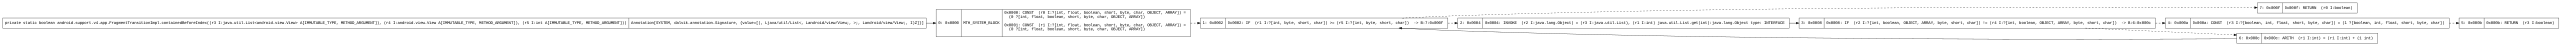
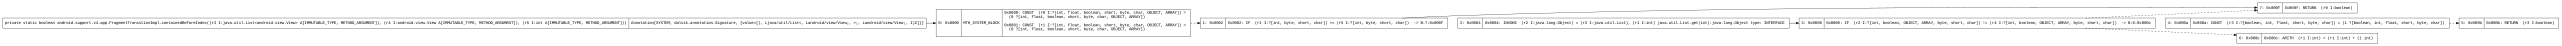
edge "1: 0x0002" -> "7: 0x000f": style dashed -> solid
edge "1: 0x0002" -> "2: 0x0004": removed
edge "3: 0x0008" -> "4: 0x000a": now "3: 0x0008" -> "7: 0x000f"
edge "6: 0x000c" -> "1: 0x0002": removed
